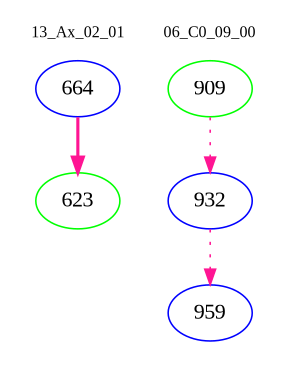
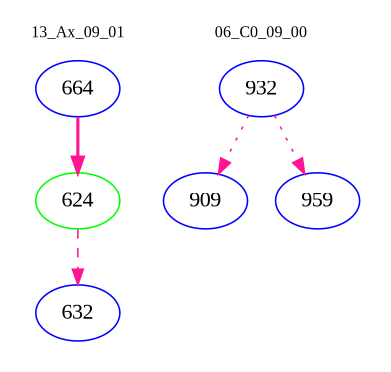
cluster "13_Ax_02_01": label "13_Ax_02_01" -> "13_Ax_09_01"
node "909": color green -> blue
edge "909" -> "932": reversed
node "623": label "623" -> "624"
node "632": added
